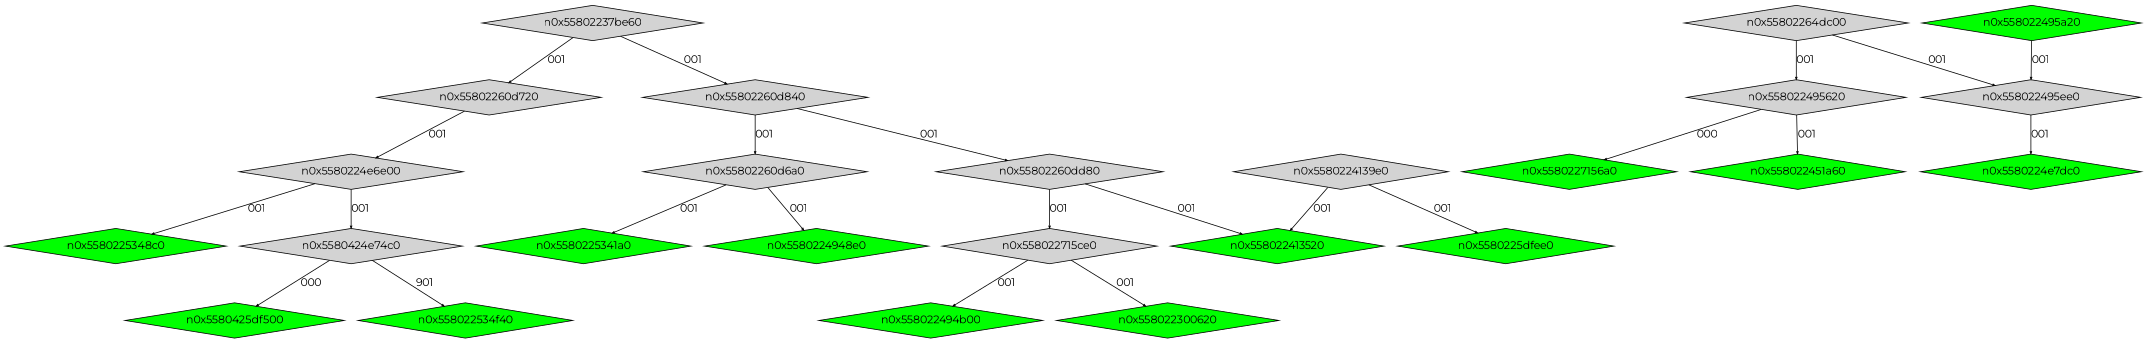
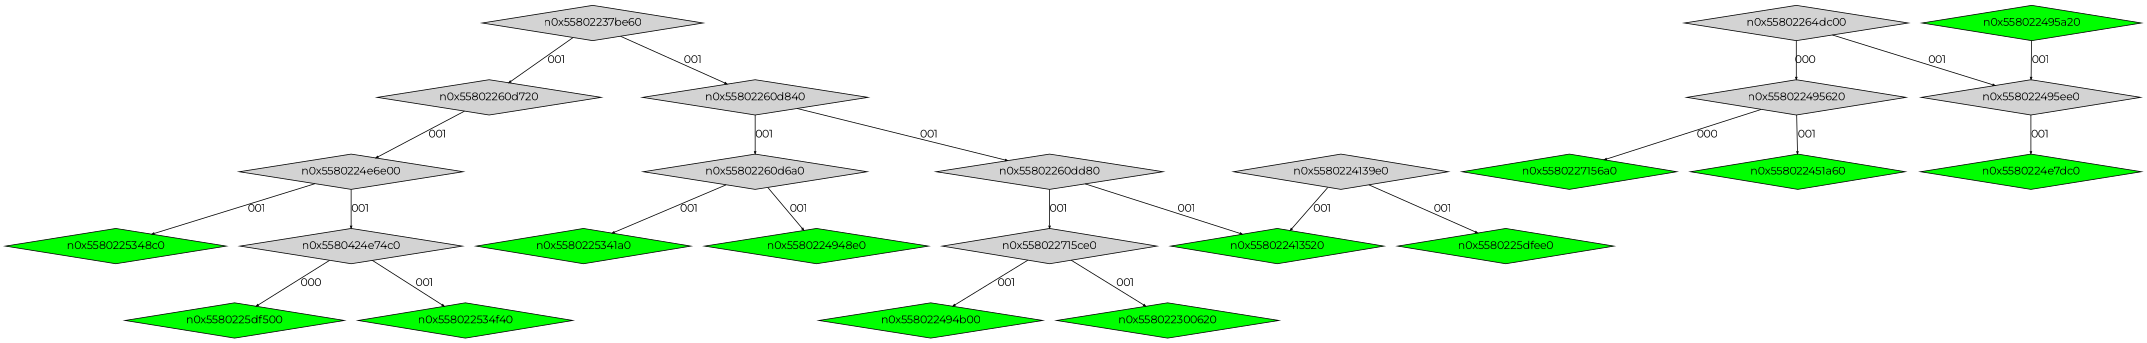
edge "n0x55802264dc00" -> "n0x558022495620": label "001" -> "000"
edge "n0x5580424e74c0" -> "n0x558022534f40": label "901" -> "001"
node "n0x5580425df500": label "n0x5580425df500" -> "n0x5580225df500"
